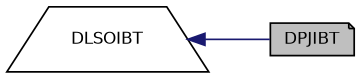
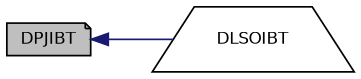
edge "DPJIBT" -> "DLSOIBT": reversed
